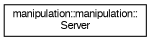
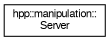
node "manipulation::manipulation:: Server": label "manipulation::manipulation:: Server" -> "hpp::manipulation:: Server"
